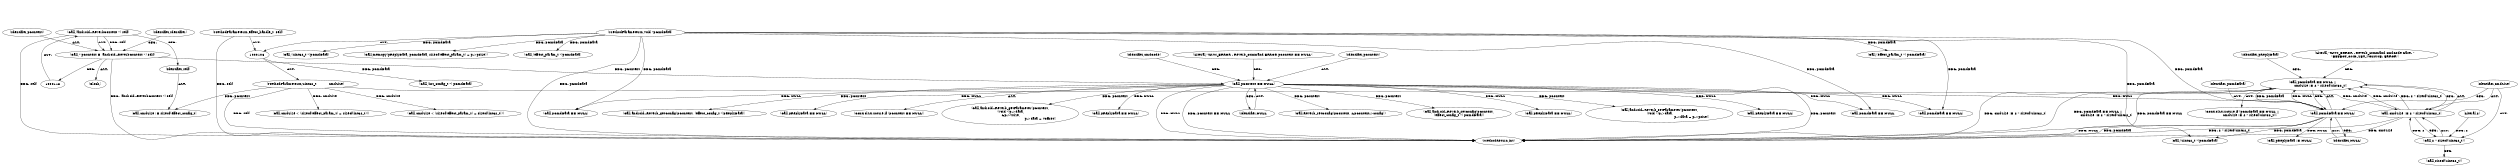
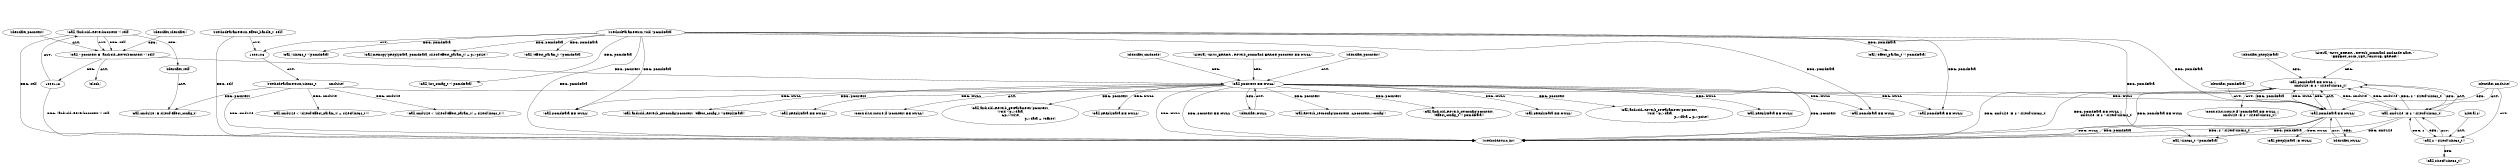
edge "1000106" -> "(Call,(int_config_t *) pCmdData)": now "(MethodParameterIn,void *pCmdData)" -> "(Call,(int_config_t *) pCmdData)"
edge "(MethodParameterIn,uint32_t            cmdSize)" -> "(MethodReturn,int)": label "DDG: self" -> "DDG: cmdSize"
edge "(Literal,2)" -> "(Call,2 * sizeof(uint32_t))": label "DDG: 2" -> "AST: "
edge "(Call,* pContext = (android::ReverbContext *) self)" -> "(MethodReturn,int)": now "1000118" -> "(MethodReturn,int)"
